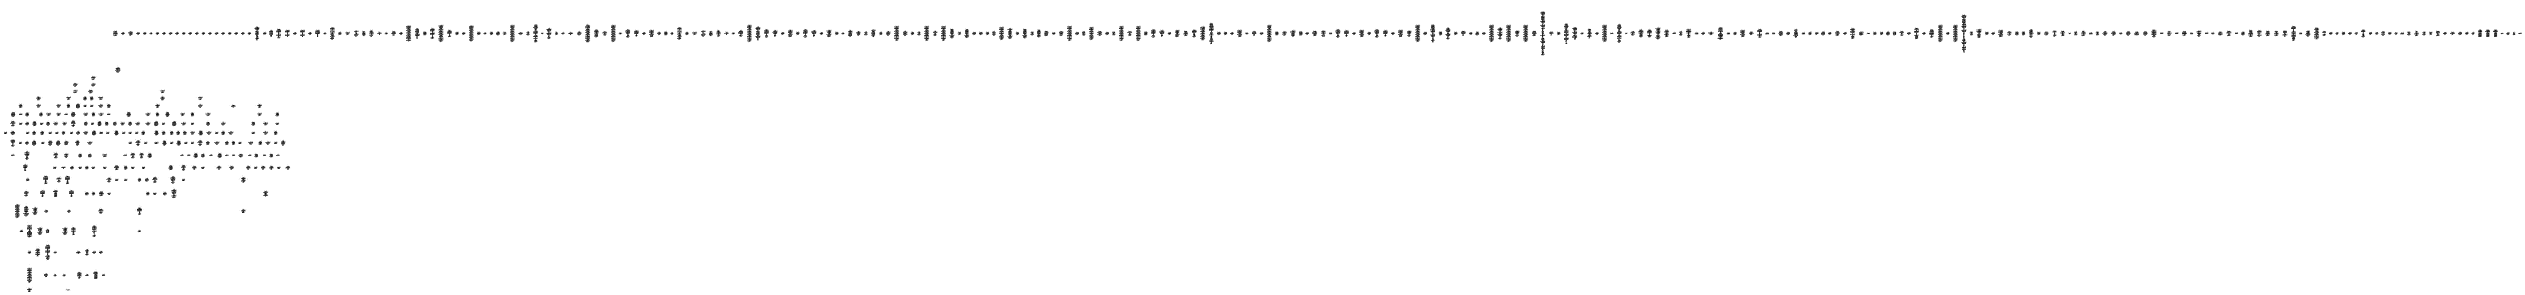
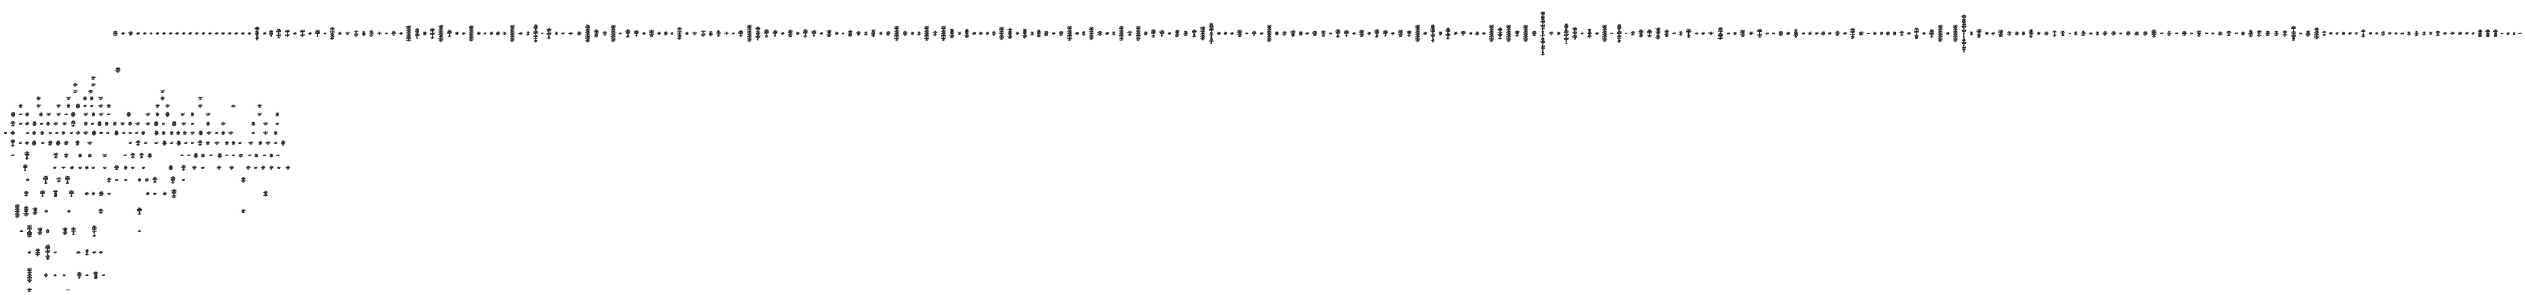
node "# 0xb7 PUSHX LogicData EQ PUSHX Data JUMPI": added
